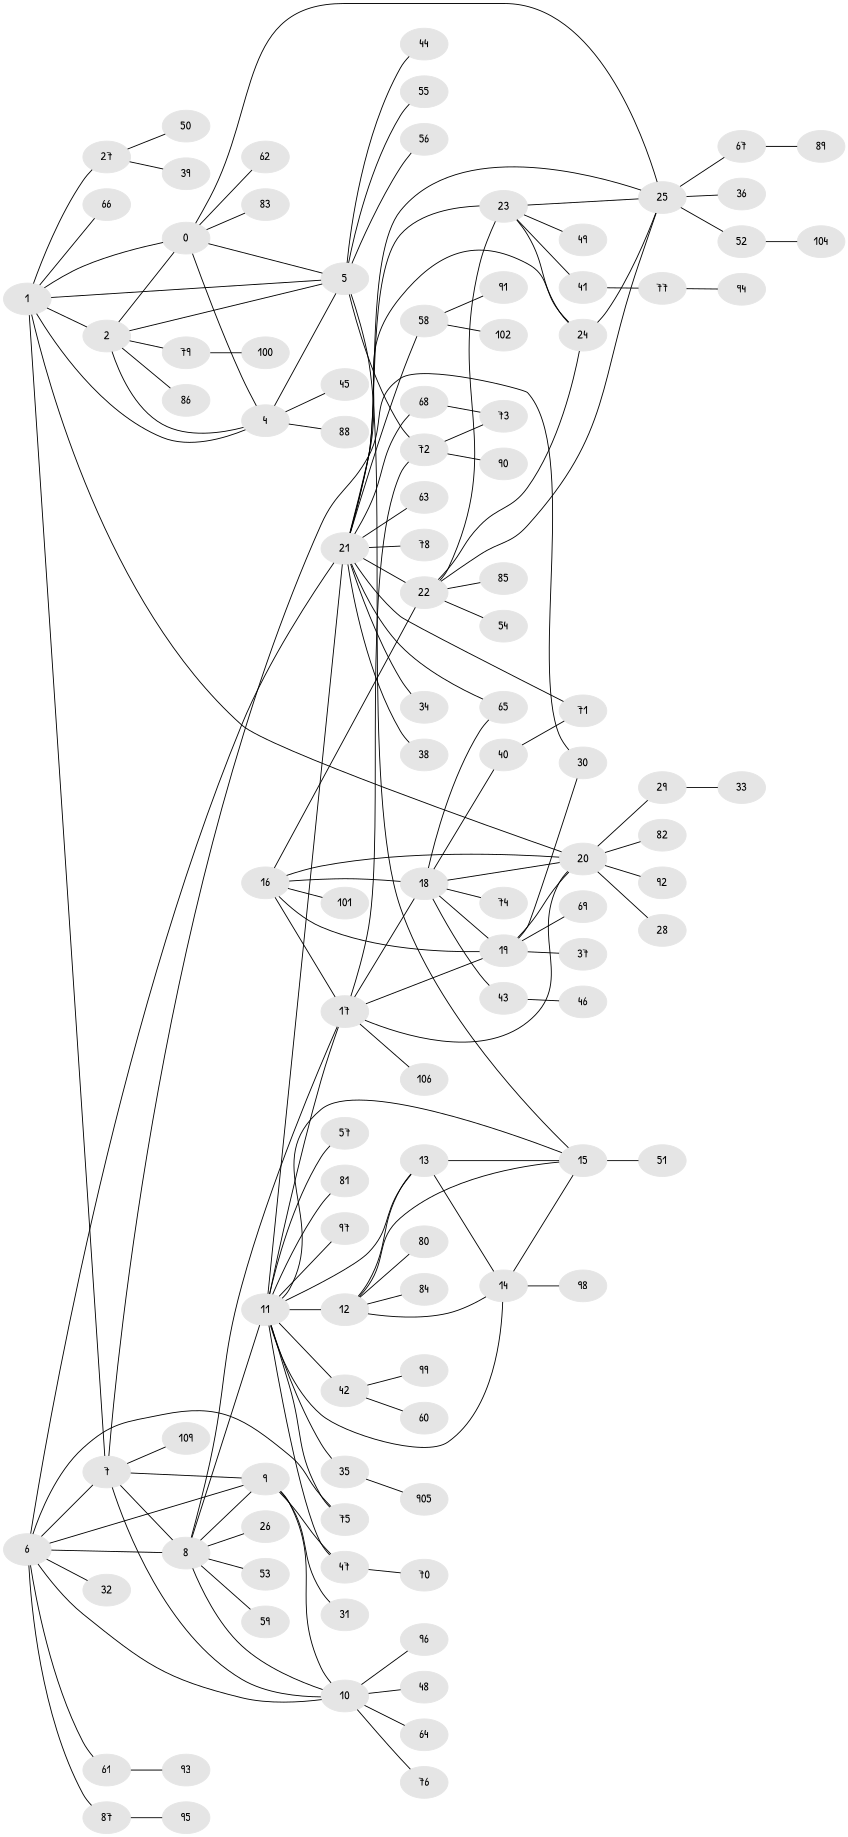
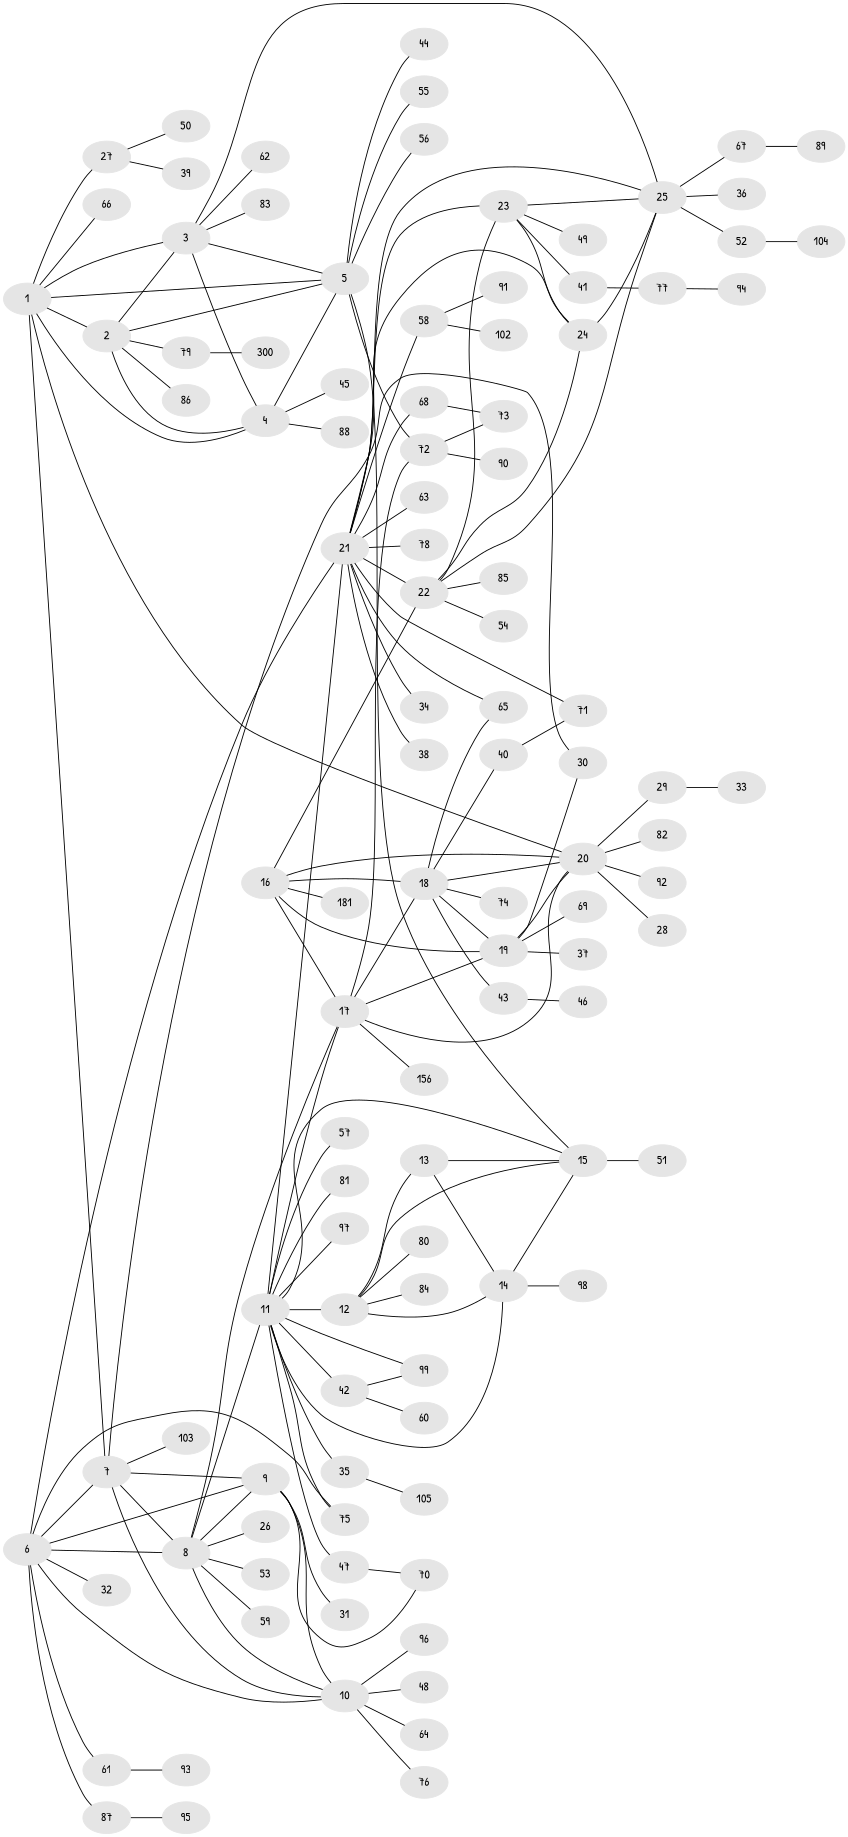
node "0": label "0" -> "3"
node "100": label "100" -> "300"
node "101": label "101" -> "181"
node "106": label "106" -> "156"
edge "13" -- "11": now "99" -- "11"
node "109": label "109" -> "103"
node "905": label "905" -> "105"
edge "9" -- "47": now "9" -- "70"
